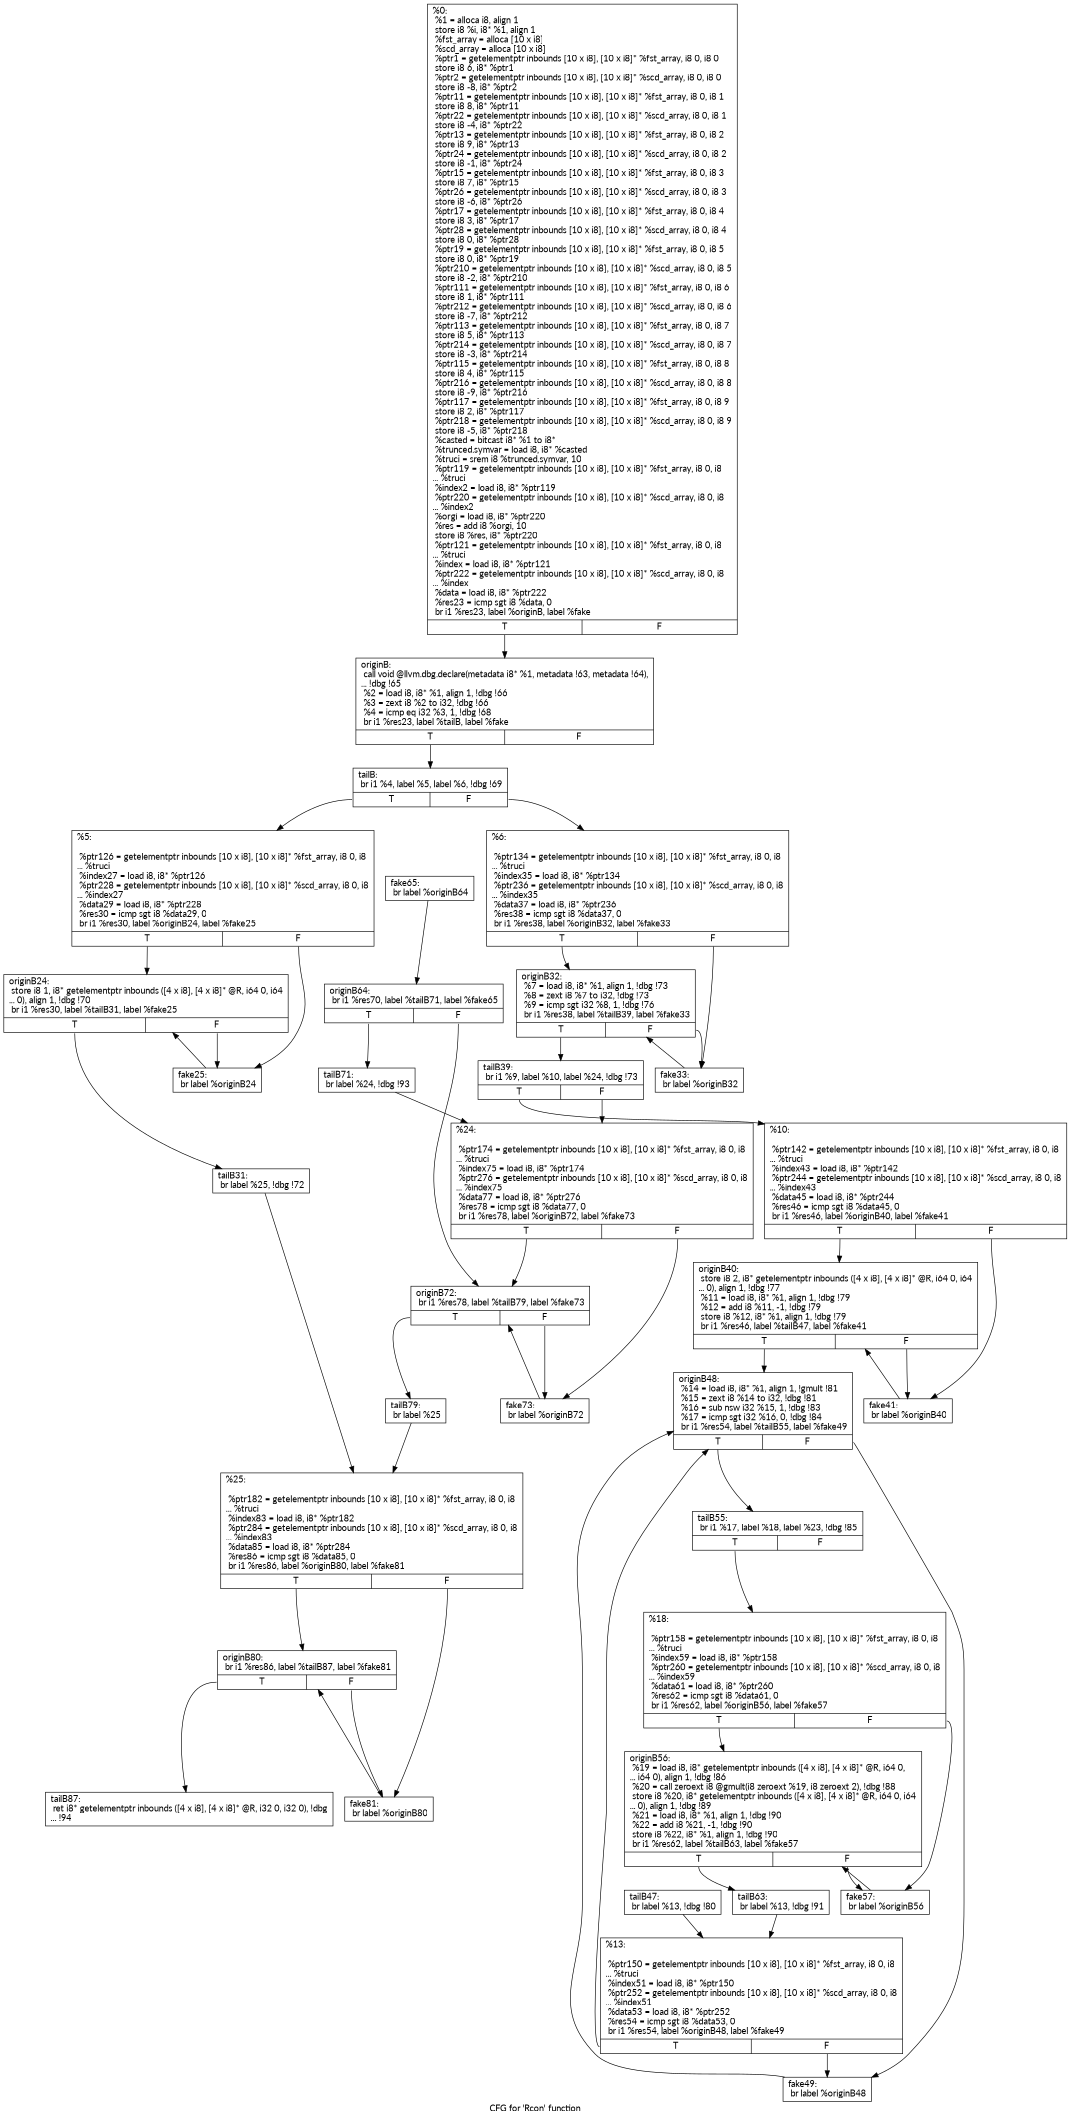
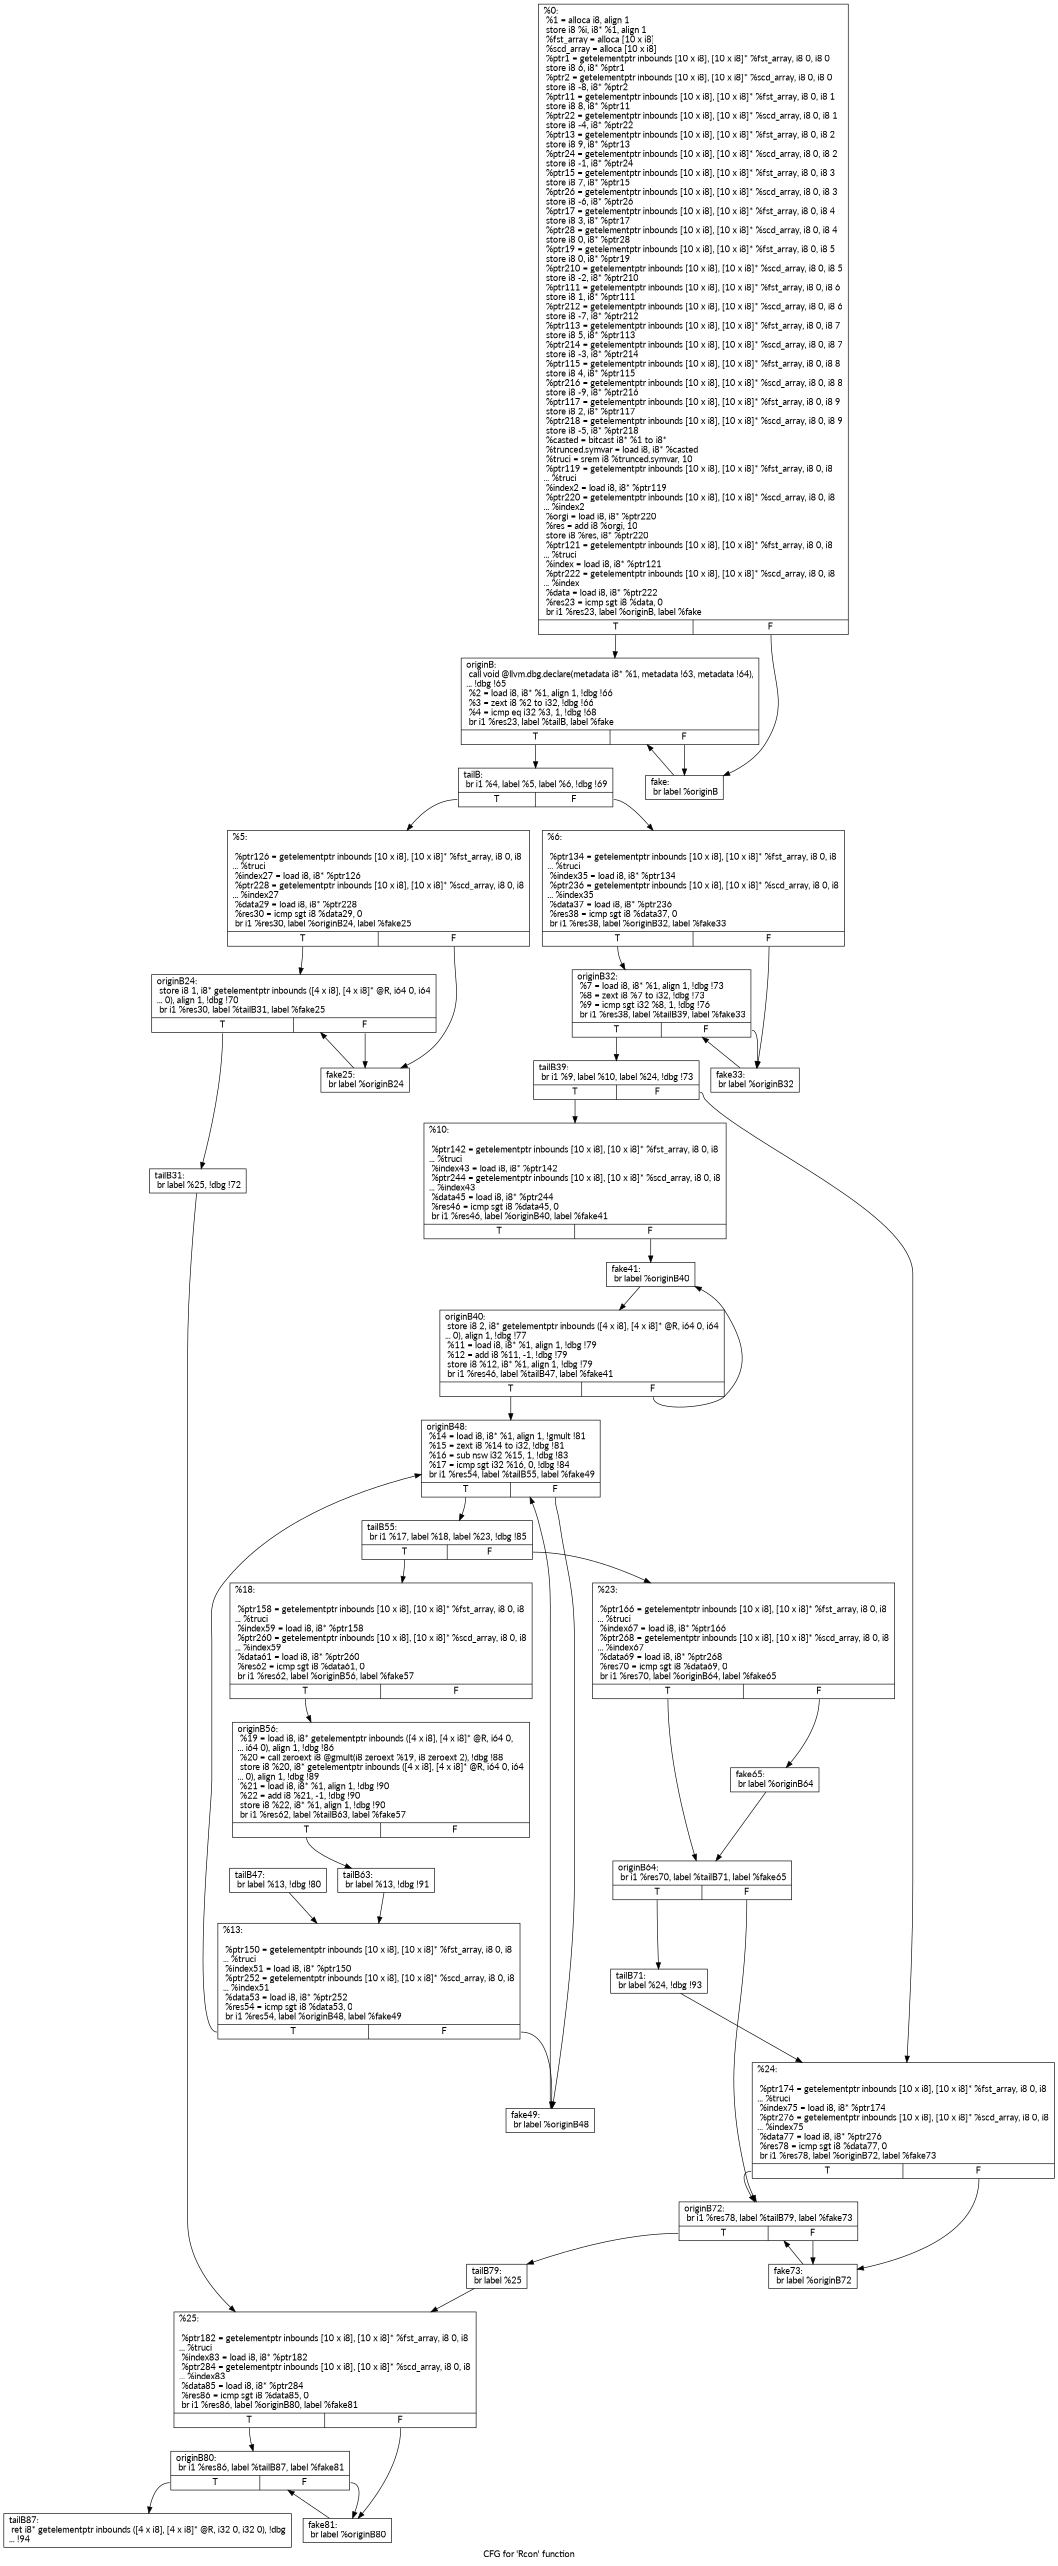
node "fake:": added
edge "%10:" -> "originB40:": removed
node "%23:": added
node "fake57:": removed
